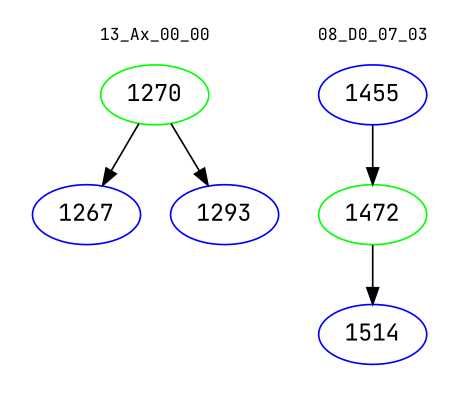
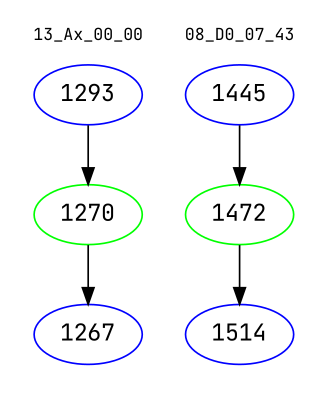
cluster "08_D0_07_03": label "08_D0_07_03" -> "08_D0_07_43"
node "1455": label "1455" -> "1445"
edge "1270" -> "1293": reversed
